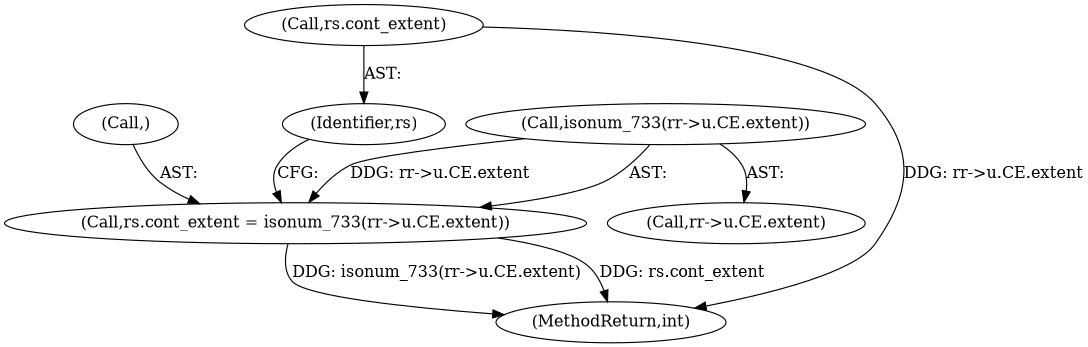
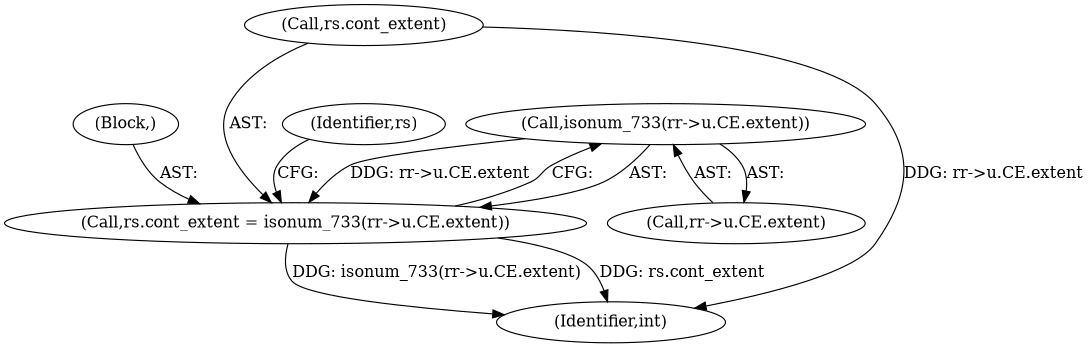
edge "(Call,rs.cont_extent)" -> "(Identifier,rs)": now "(Call,rs.cont_extent)" -> "(Call,rs.cont_extent = isonum_733(rr->u.CE.extent))"
node "(Call,)": label "(Call,)" -> "(Block,)"
edge "(Call,rr->u.CE.extent)" -> "(Call,isonum_733(rr->u.CE.extent))": added, label "AST:"
edge "(Call,rs.cont_extent = isonum_733(rr->u.CE.extent))" -> "(Call,isonum_733(rr->u.CE.extent))": added, label "CFG:"
node "(MethodReturn,int)": label "(MethodReturn,int)" -> "(Identifier,int)"
